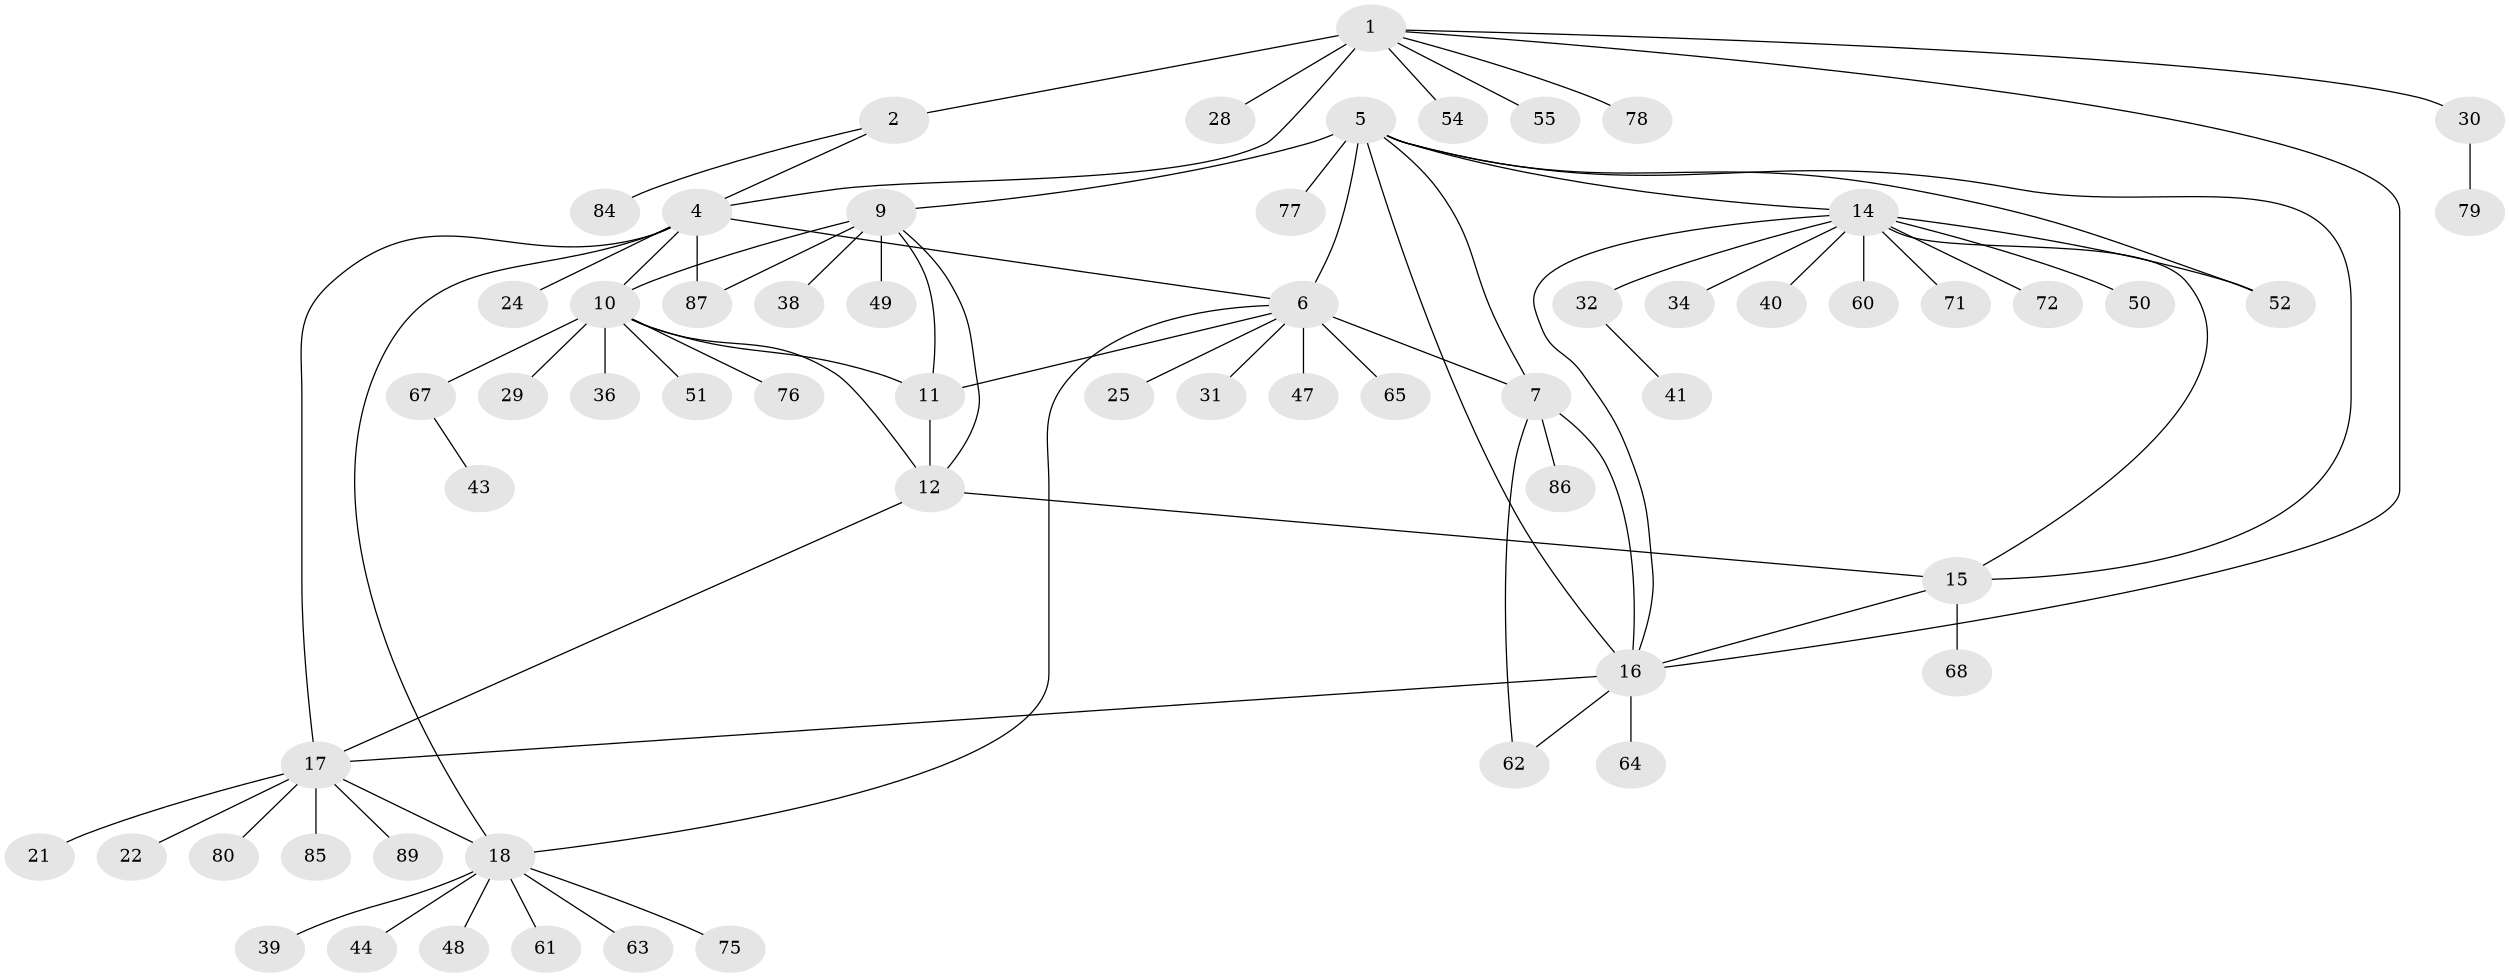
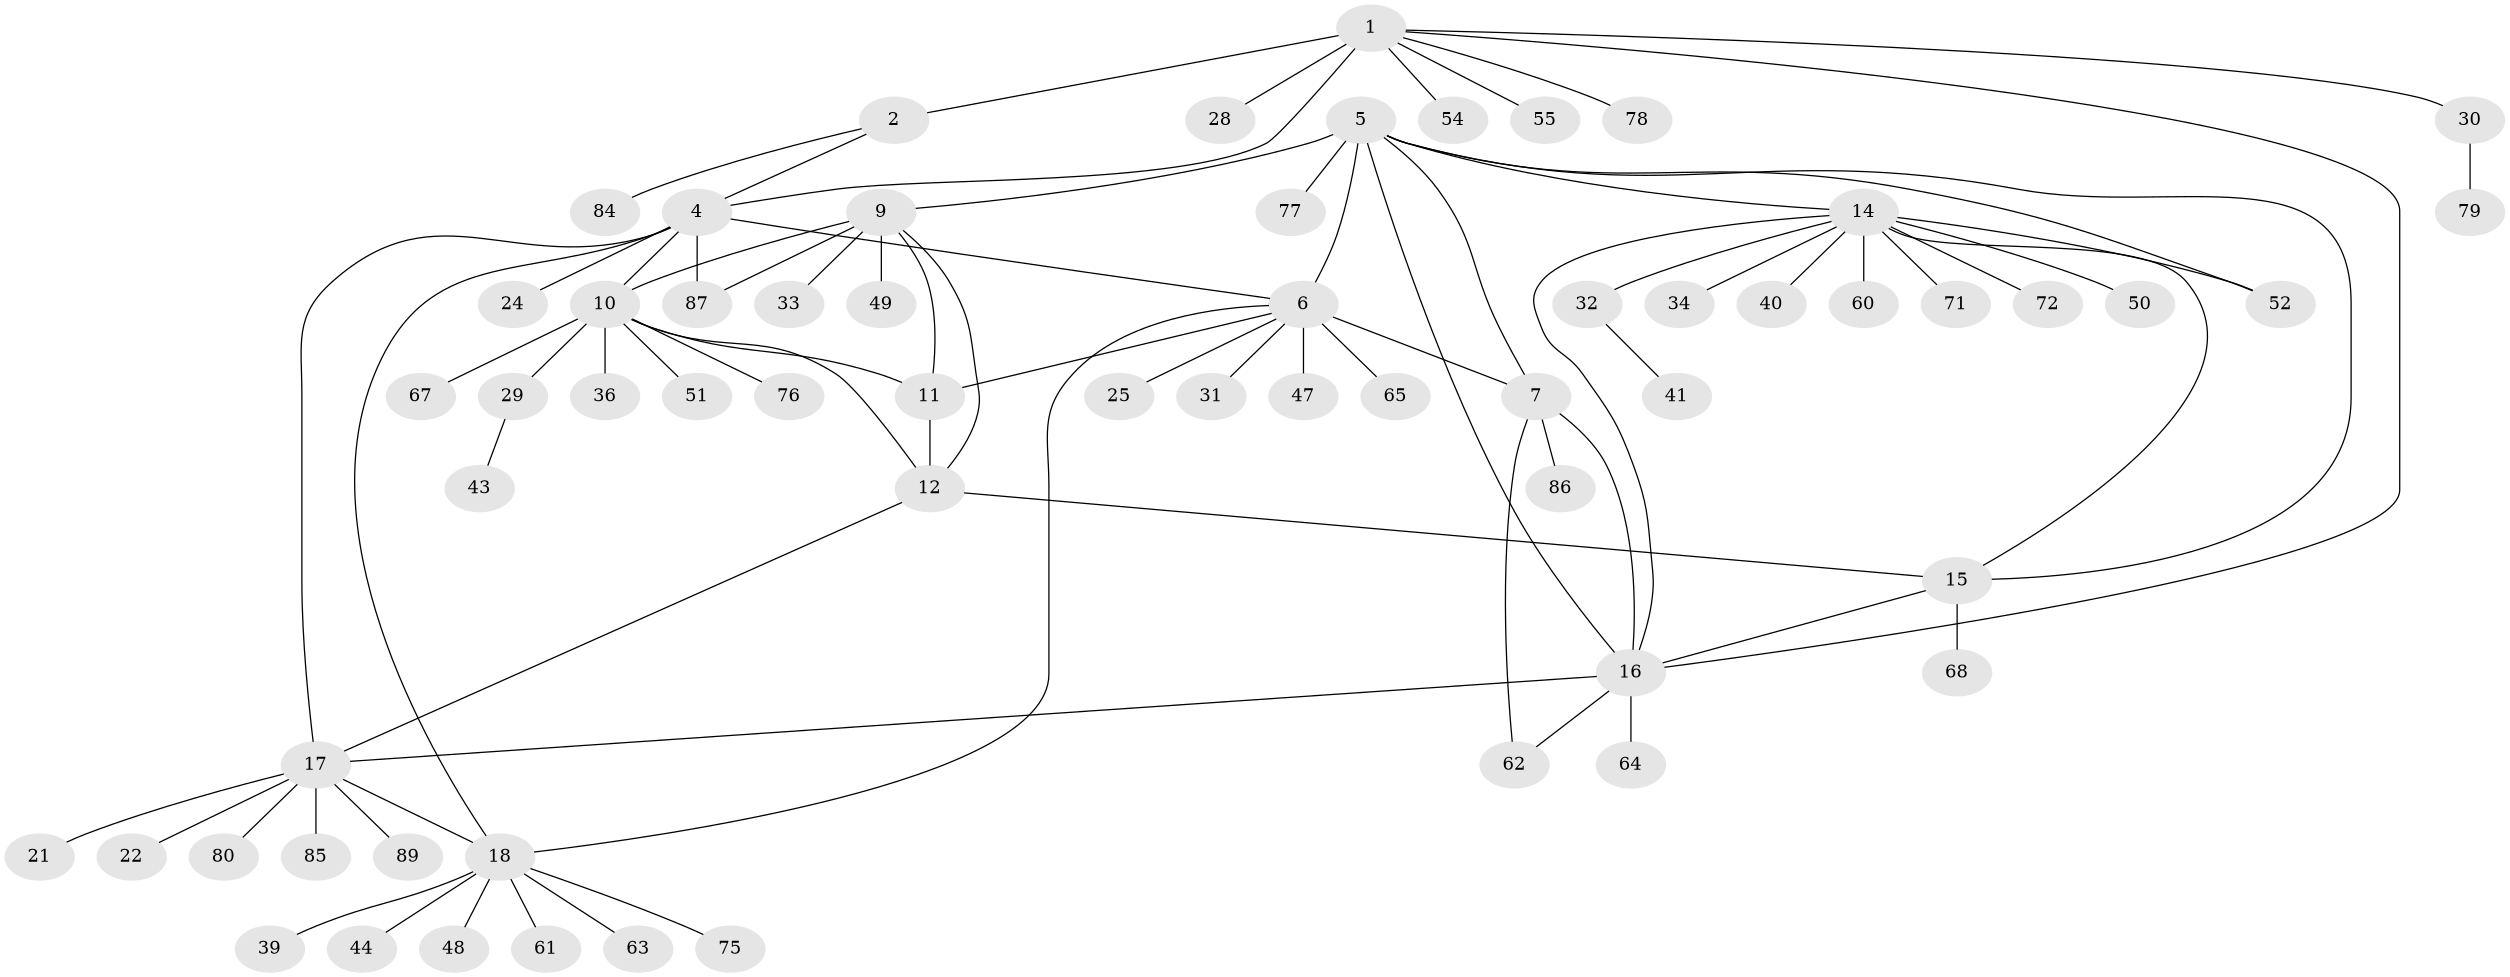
node "38": label "38" -> "33"
edge "67" -- "43": now "29" -- "43"
